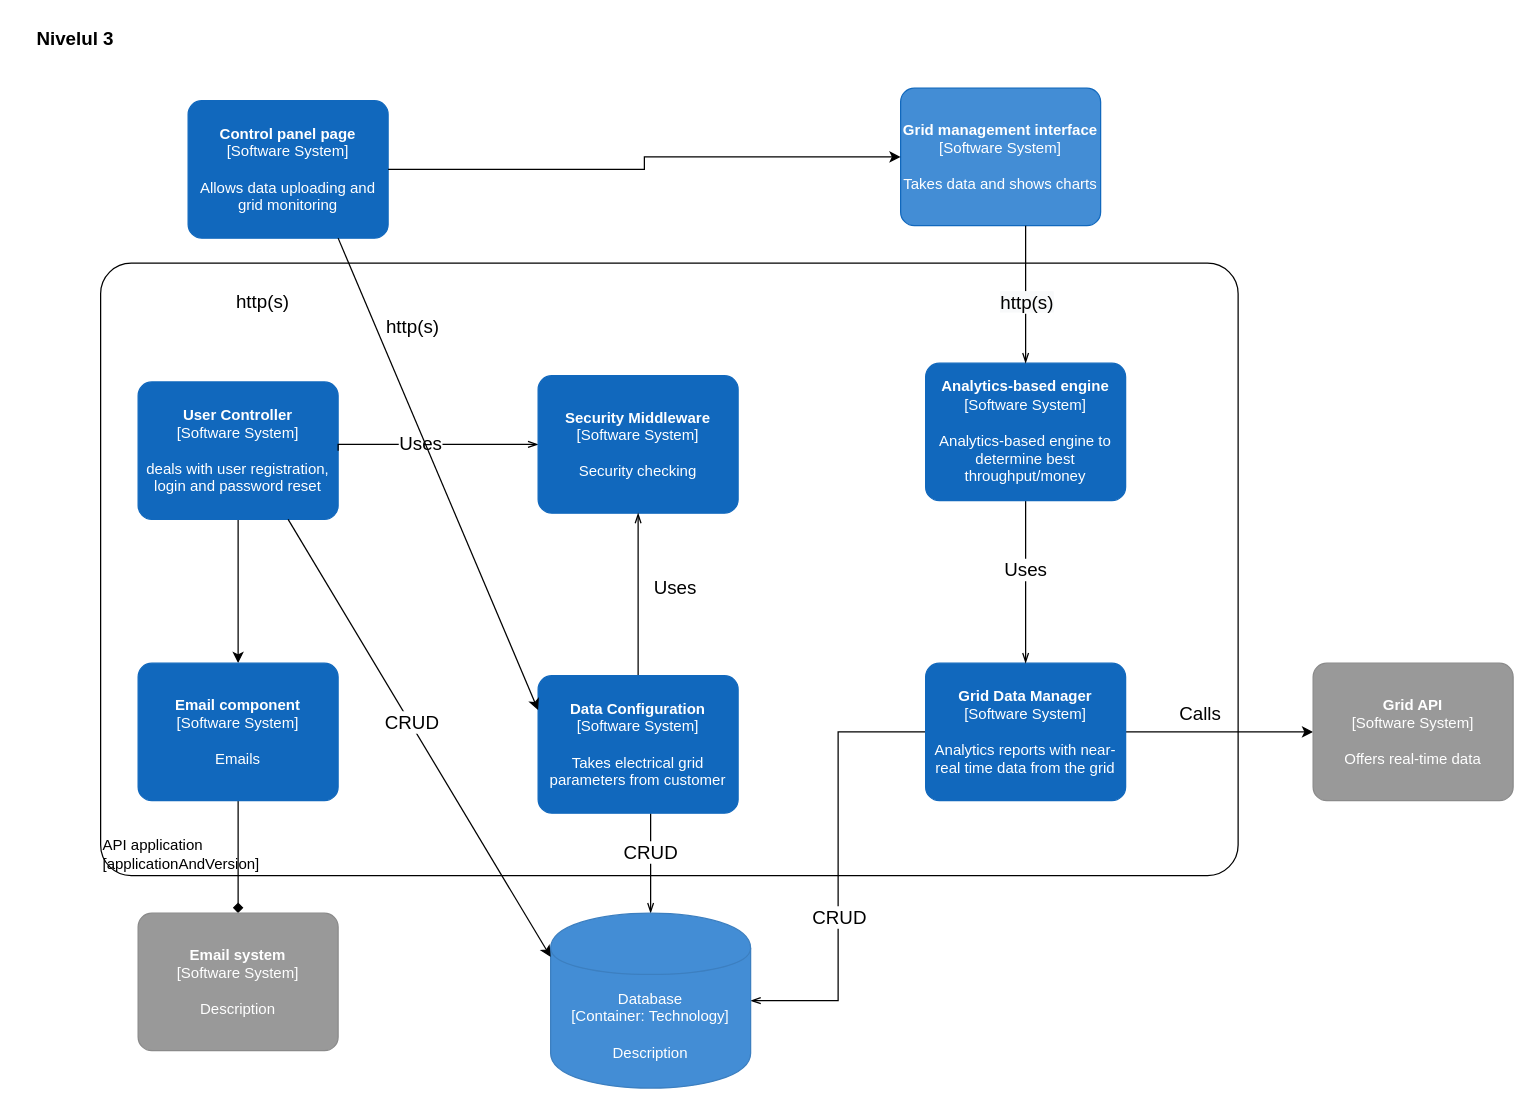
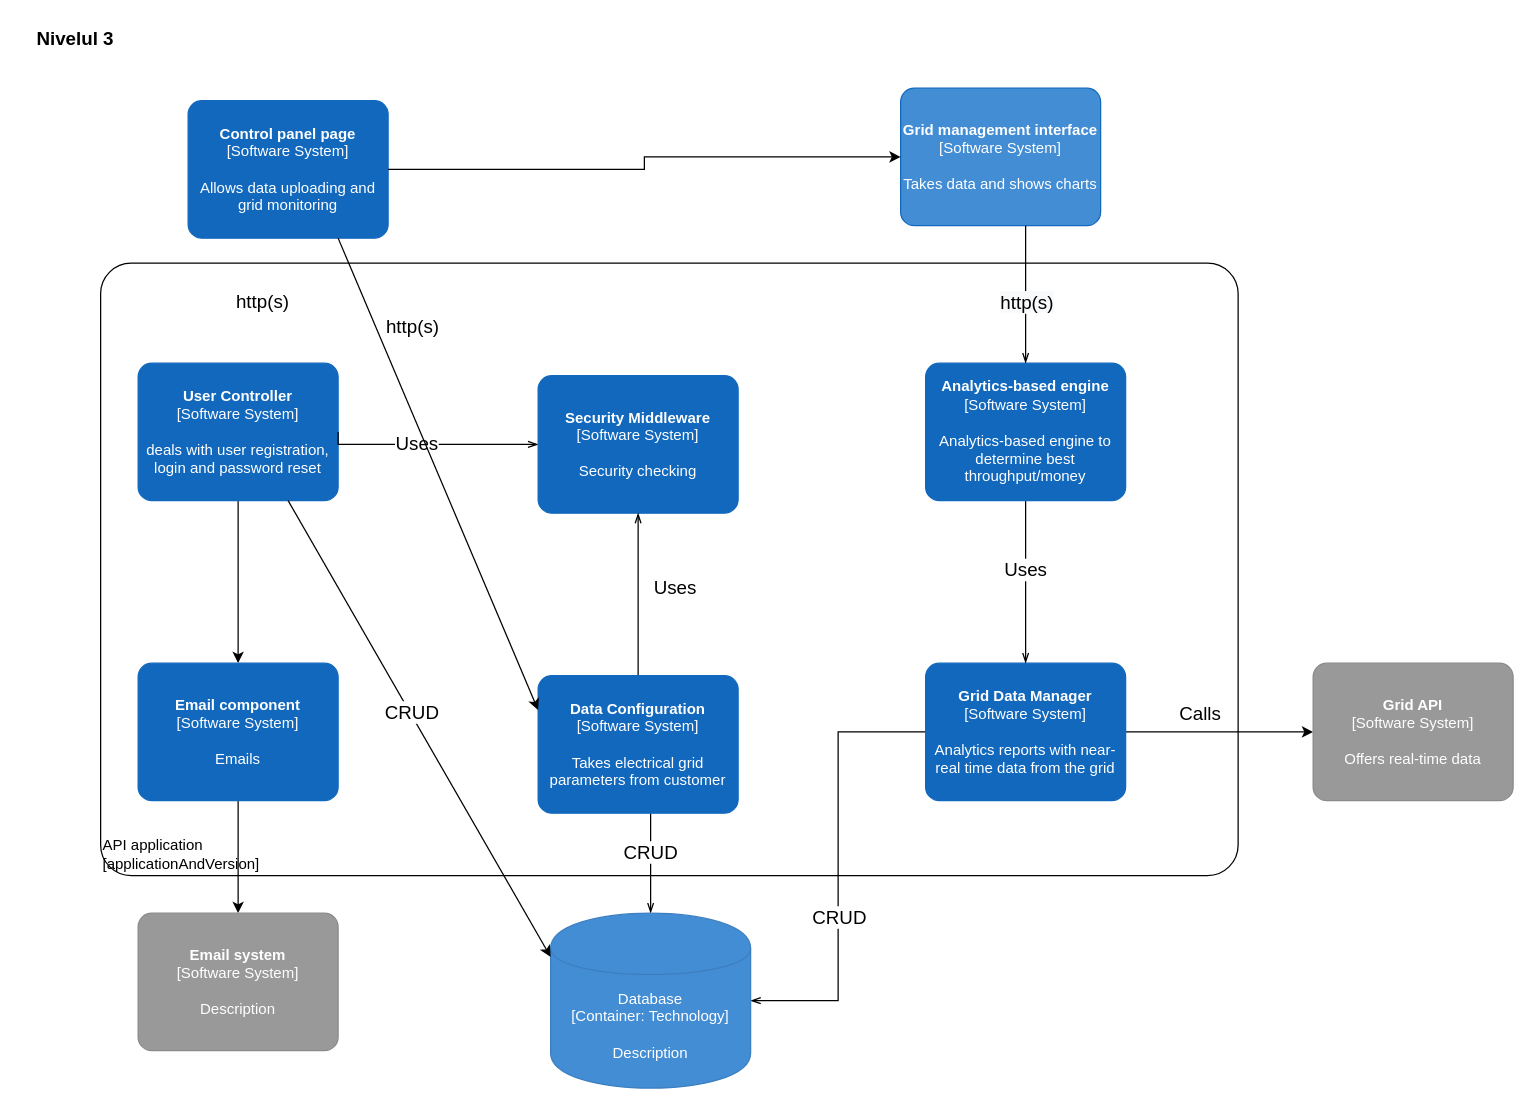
node "User Controller [Software System] deals with user registration, login and password reset": moved (238, 451) -> (238, 432)
edge "Email component [Software System] Emails" -> "Email system [Software System] Description": arrowhead diamond -> classic
